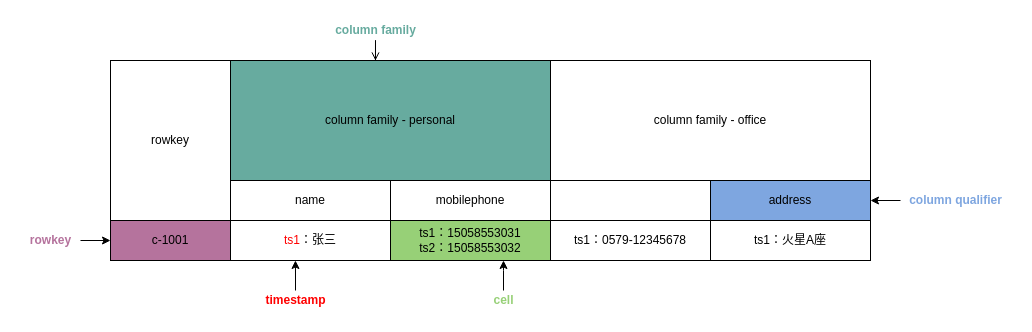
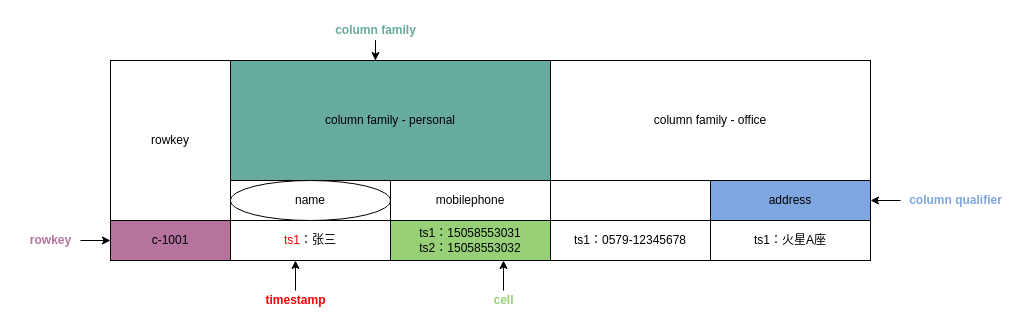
edge "column family" -> "column family - personal": arrowhead open -> classic
node "name": shape rectangle -> ellipse
